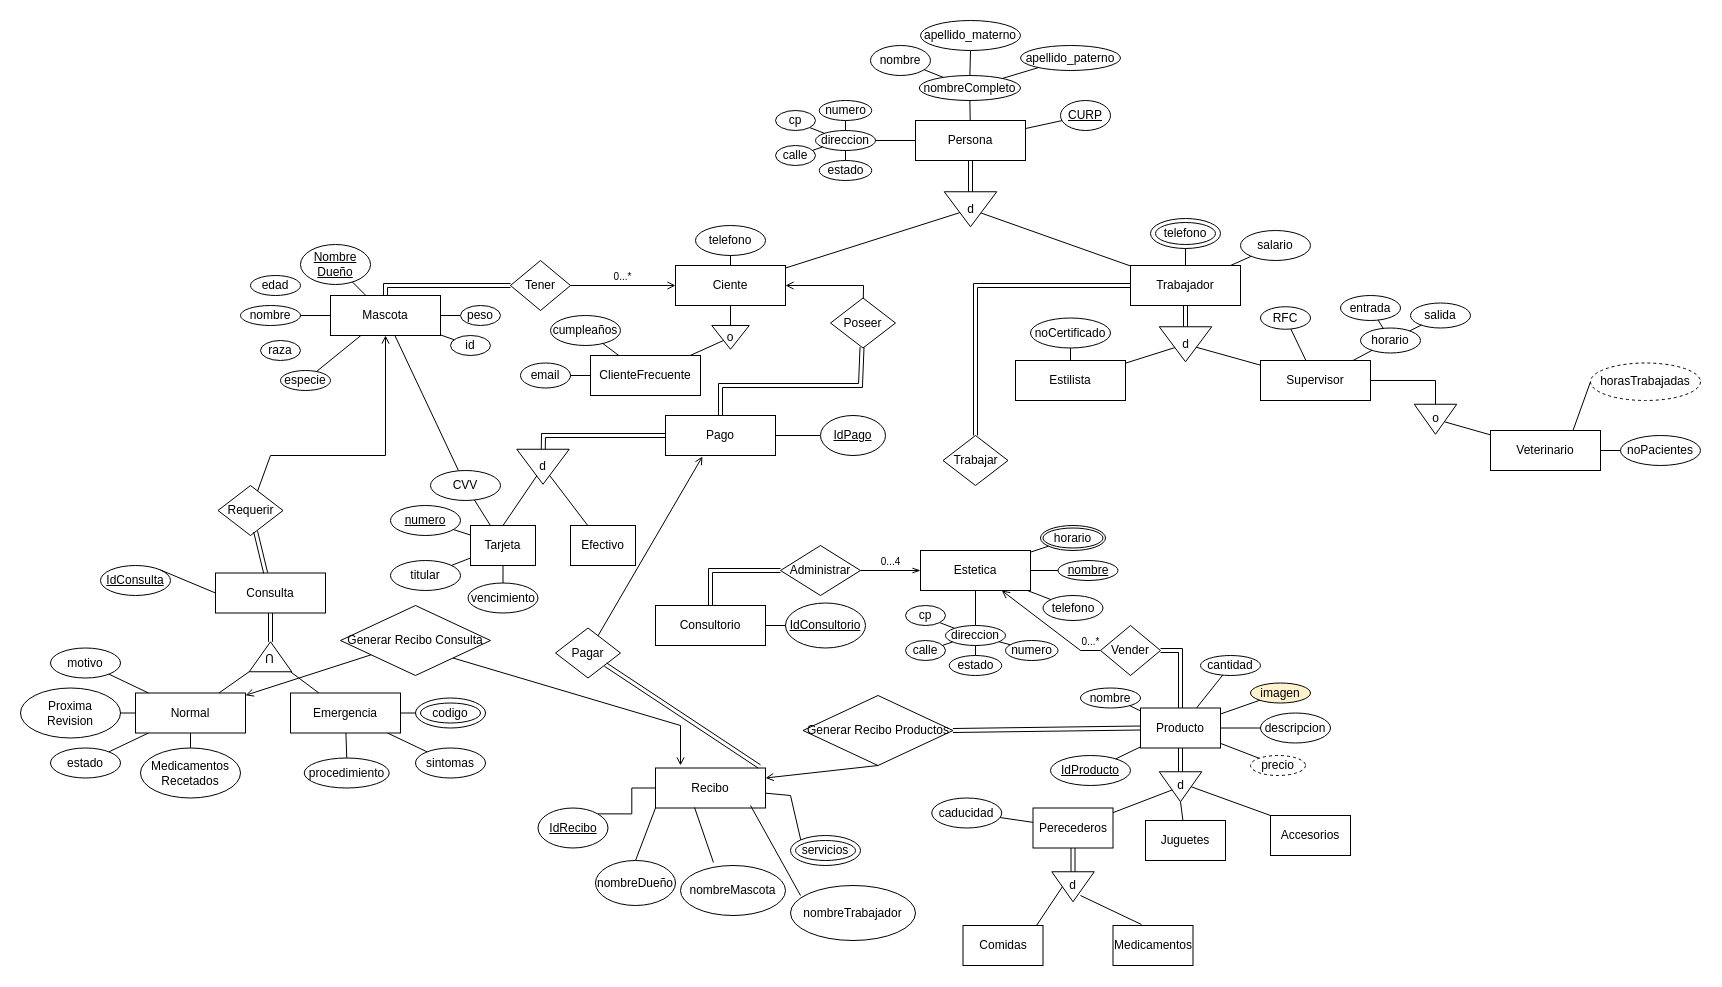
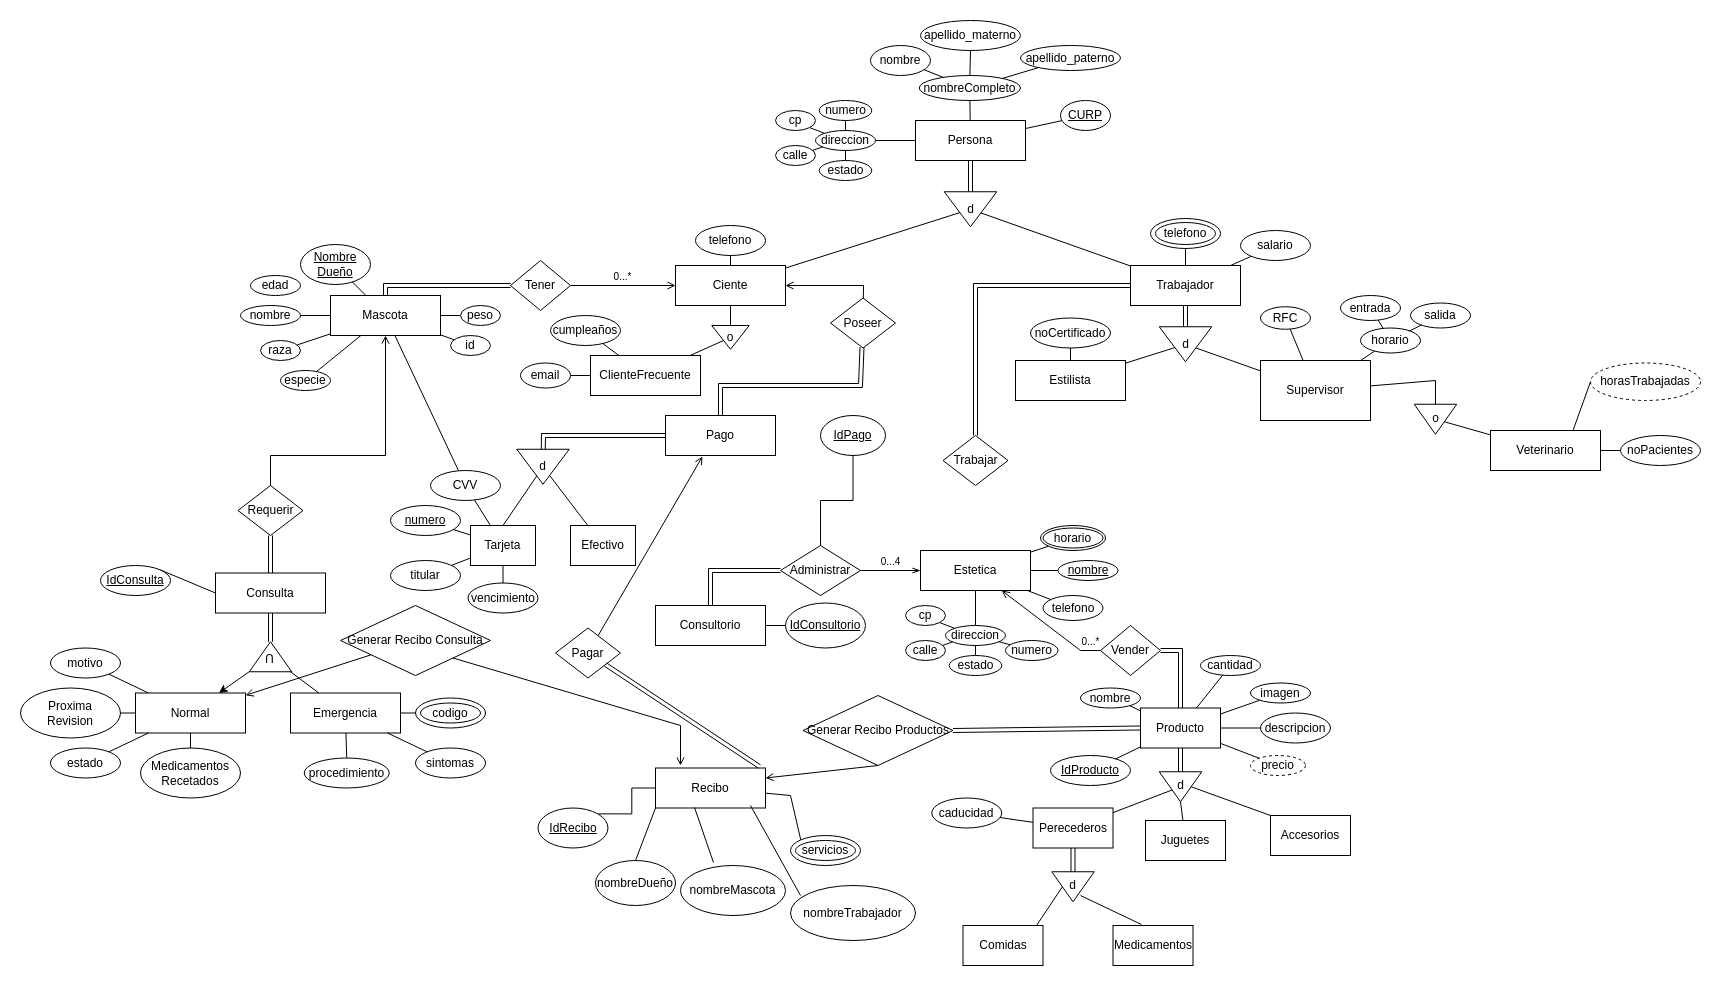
edge "Mascota" -- "raza": added
node "Supervisor": size 110x40 -> 110x60
edge "Pago" -- "IdPago": now "Administrar" -- "IdPago"
node "Requerir": moved (251, 511) -> (271, 511)
edge "U" -- "Normal": arrowhead none -> classic
node "imagen": fillcolor #fff2cc -> #ffffff
